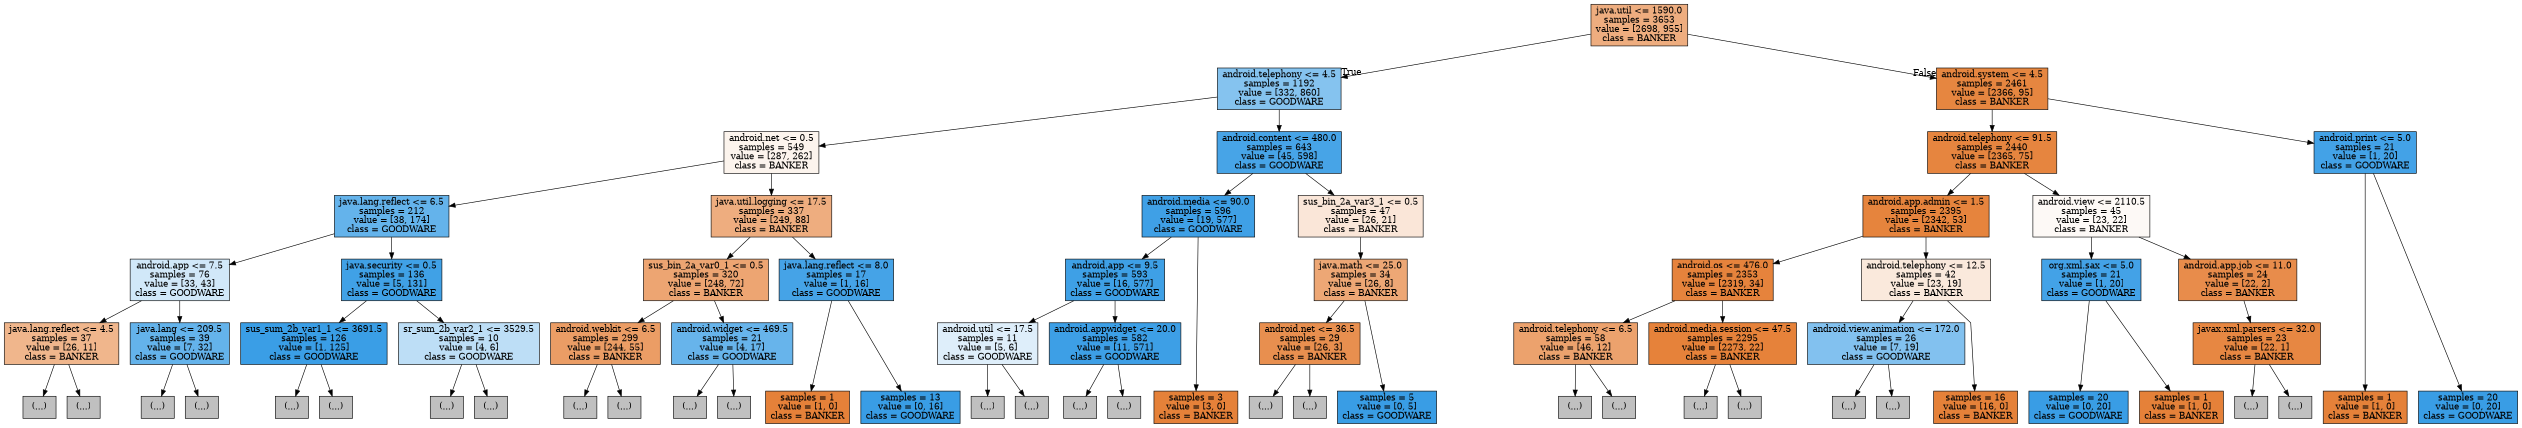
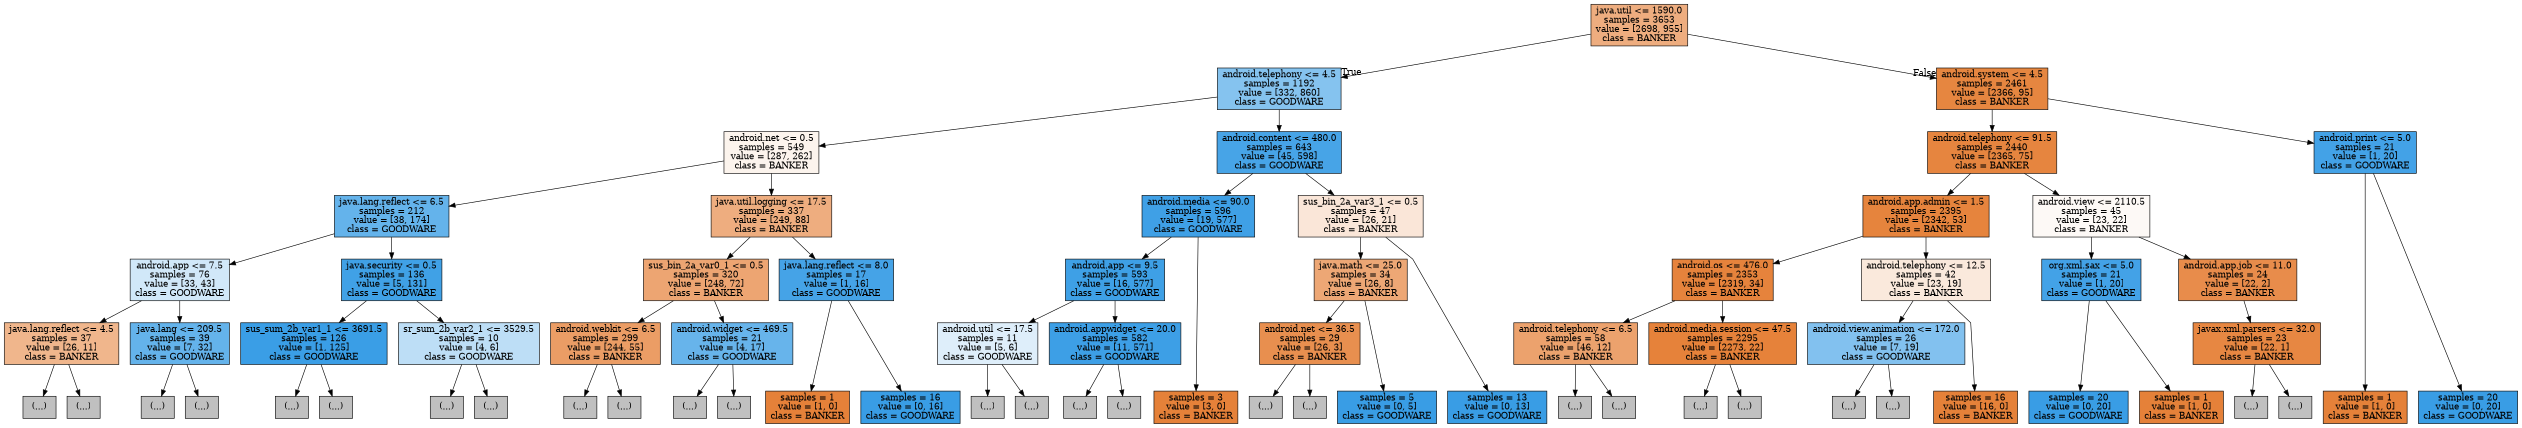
node "samples = 13 value = [0, 16] class = GOODWARE": label "samples = 13 value = [0, 16] class = GOODWARE" -> "samples = 16 value = [0, 16] class = GOODWARE"
node "samples = 13 value = [0, 13] class = GOODWARE": added
